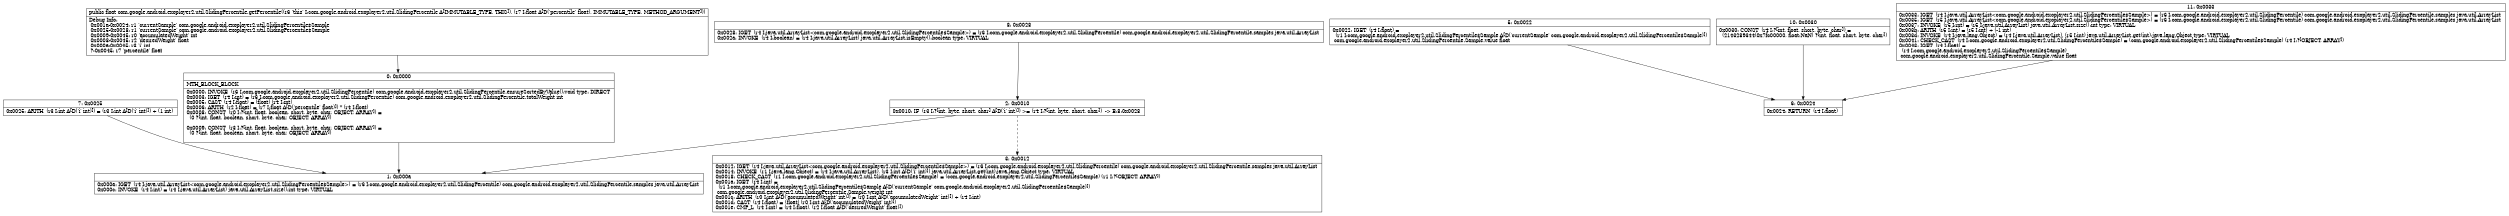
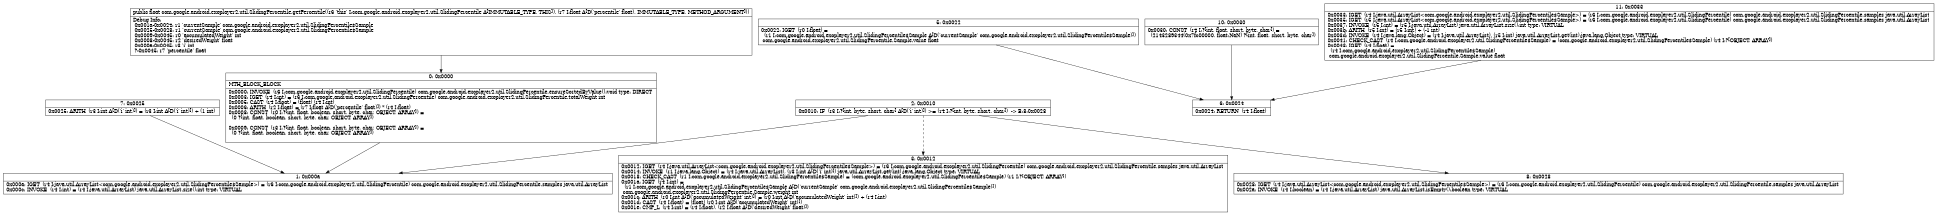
node "5: 0x0022": text "0x0022: IGET  (r4 I:float) =" -> "0x0022: IGET  (r0 I:float) ="
edge "8: 0x0028" -> "2: 0x0010": reversed
